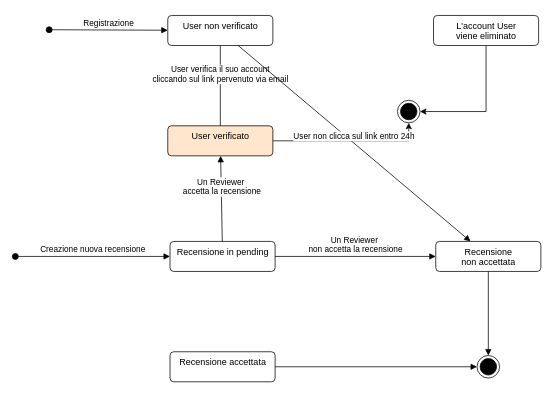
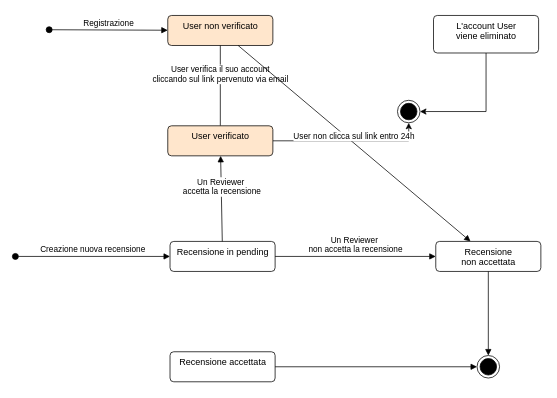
node "User non verificato": fillcolor #ffffff -> #ffe6cc
node "L'account User viene eliminato": size 105x30 -> 105x38
